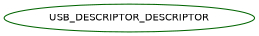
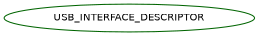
node "USB_DESCRIPTOR_DESCRIPTOR": label "USB_DESCRIPTOR_DESCRIPTOR" -> "USB_INTERFACE_DESCRIPTOR"
